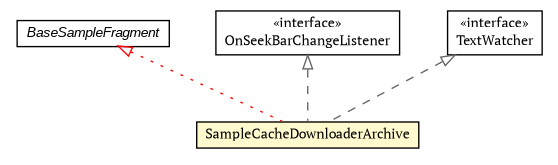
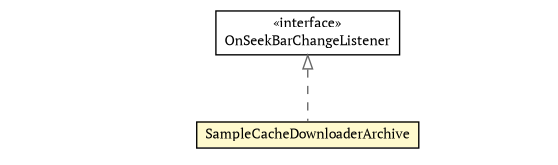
node "BaseSampleFragment": removed
node "TextWatcher": removed
